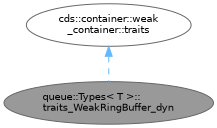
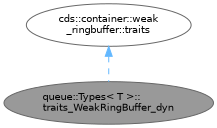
node "cds::container::weak _container::traits": label "cds::container::weak _container::traits" -> "cds::container::weak _ringbuffer::traits"
